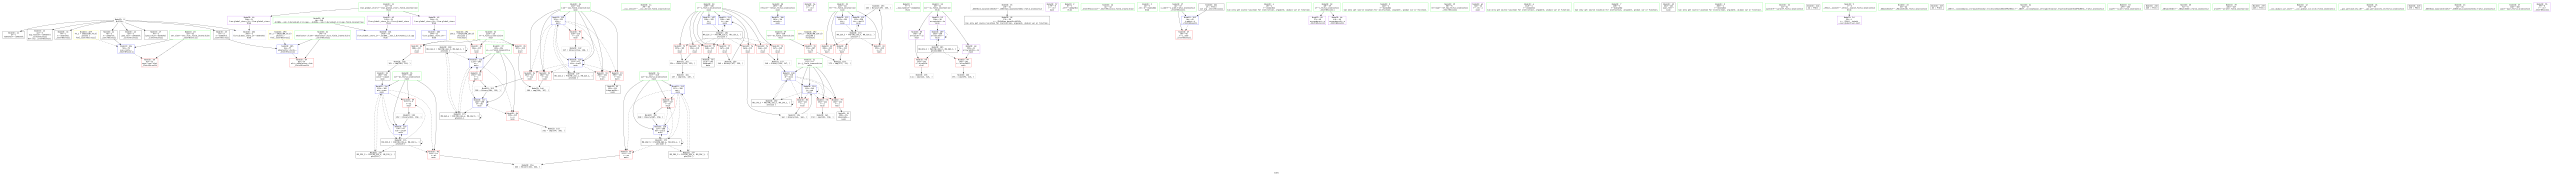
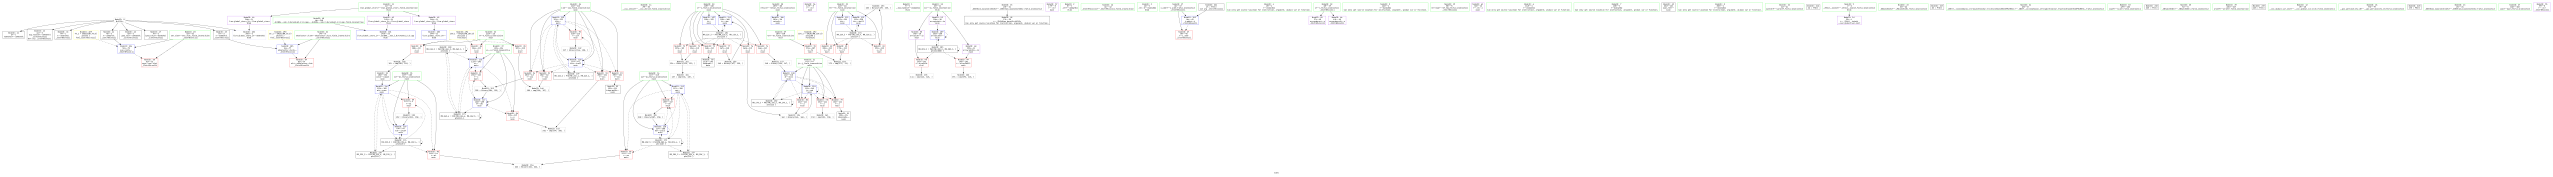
node "NodeID: 75": removed
edge "NodeID: 97" -> "NodeID: 116": reversed
edge "NodeID: 93" -> "NodeID: 163": added
